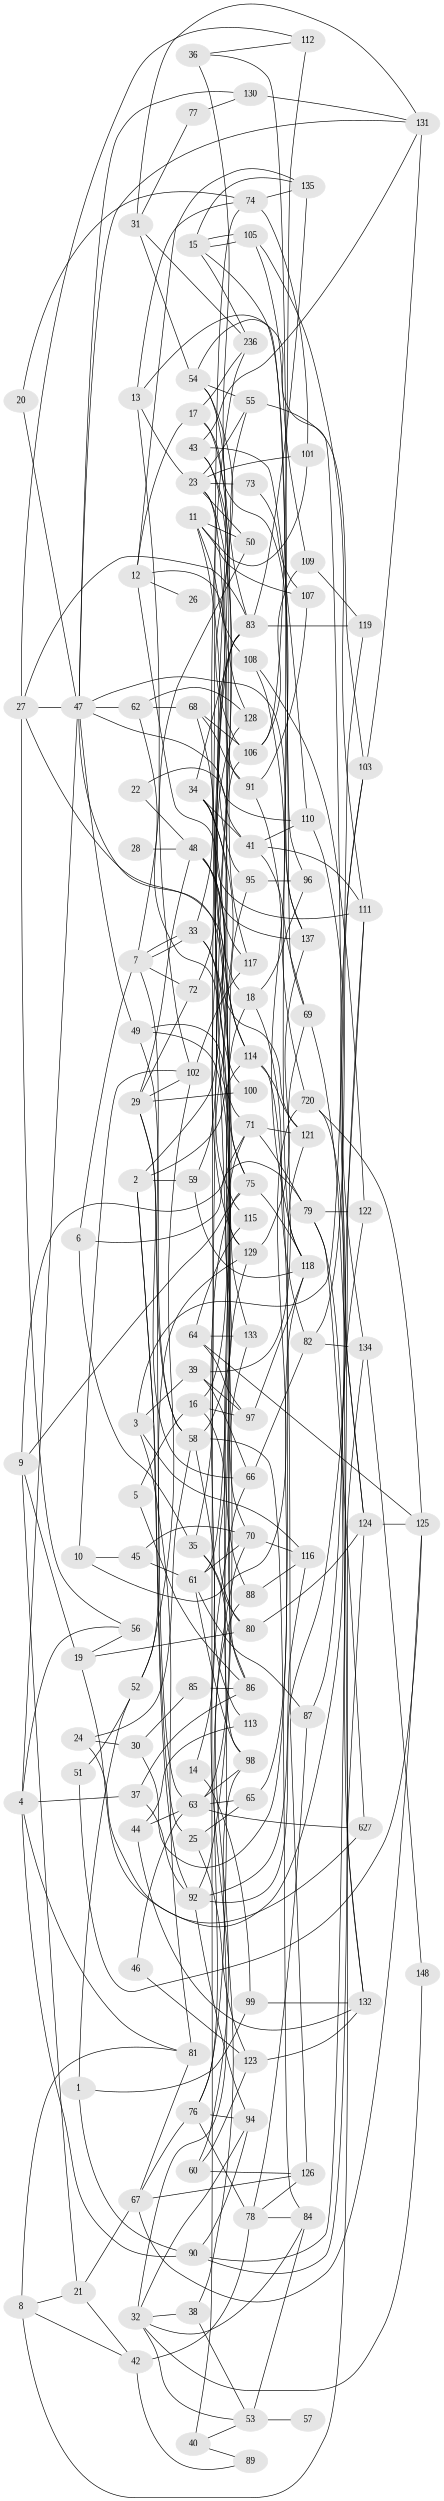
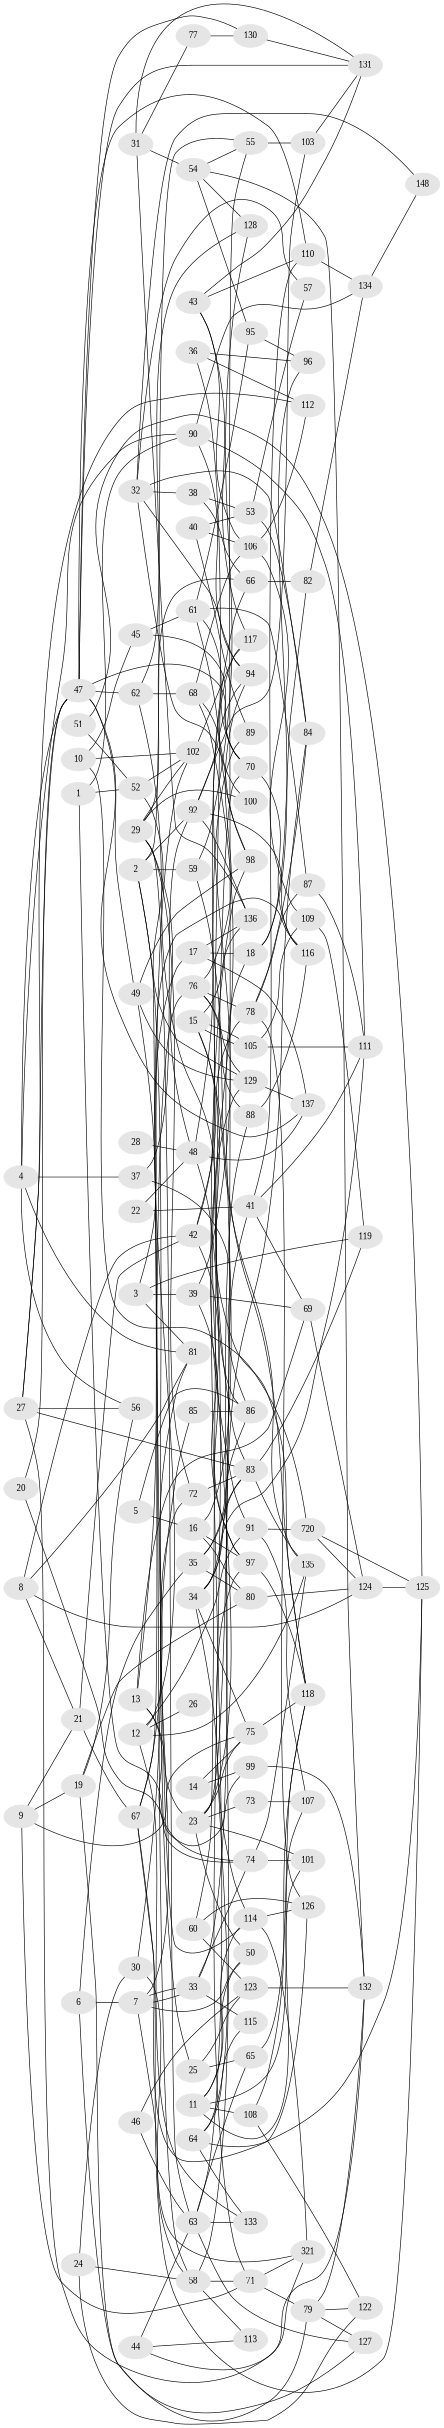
node "236": label "236" -> "136"
edge "103" -- "82": removed
node "121": label "121" -> "321"
edge "42" -- "97": added
node "627": label "627" -> "127"
edge "32" -- "53": now "32" -- "57"
